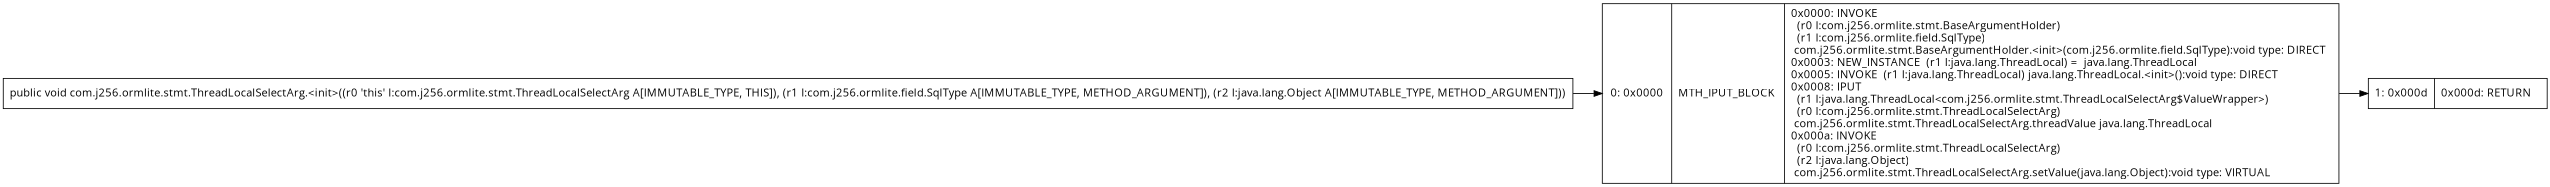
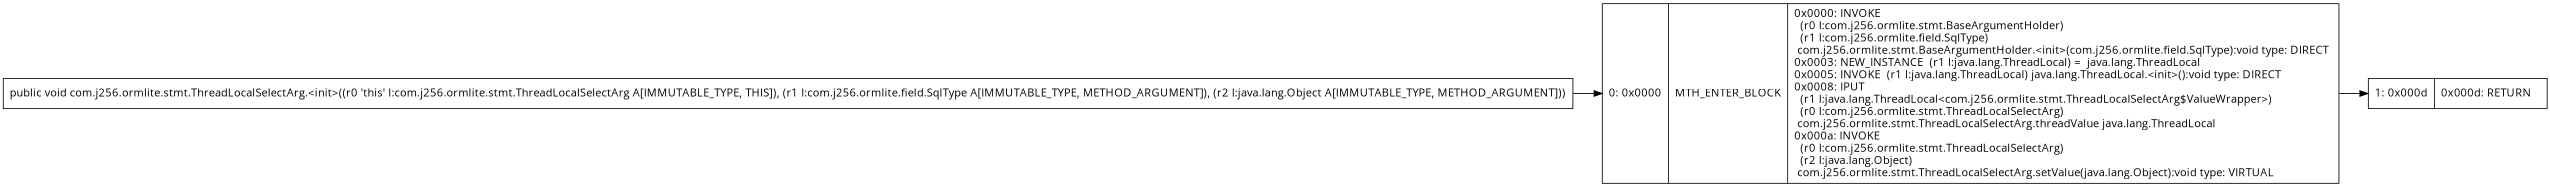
node "0: 0x0000": text "MTH_IPUT_BLOCK" -> "MTH_ENTER_BLOCK"
